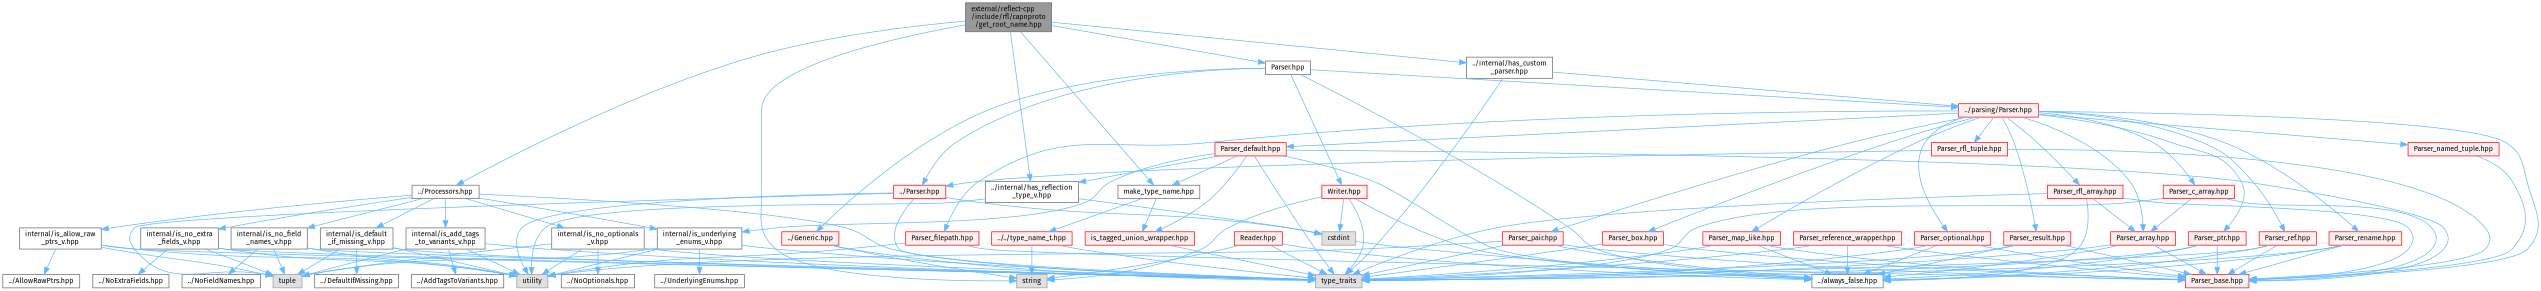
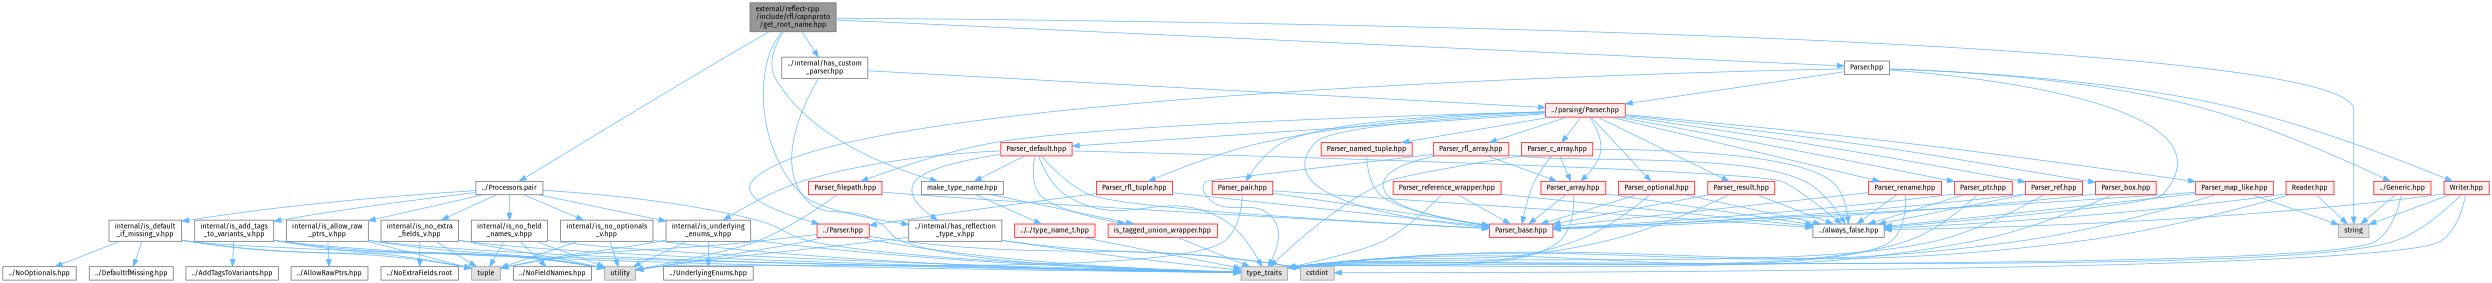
node "../Processors.hpp": label "../Processors.hpp" -> "../Processors.pair"
edge "Parser_pair.hpp" -> "type_traits": now "../internal/has_reflection _type_v.hpp" -> "type_traits"
edge "internal/is_no_optionals _v.hpp" -> "../NoOptionals.hpp": now "internal/is_default _if_missing_v.hpp" -> "../NoOptionals.hpp"
edge "../../type_name_t.hpp" -> "string": now "Parser_map_like.hpp" -> "string"
edge "cstdint" -> "../always_false.hpp": now "Parser_c_array.hpp" -> "../always_false.hpp"
node "../NoExtraFields.hpp": label "../NoExtraFields.hpp" -> "../NoExtraFields.root"
